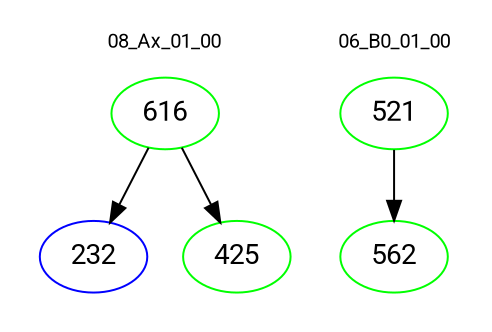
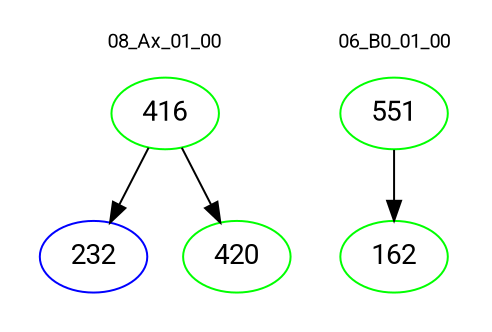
node "616": label "616" -> "416"
node "521": label "521" -> "551"
node "425": label "425" -> "420"
node "562": label "562" -> "162"
